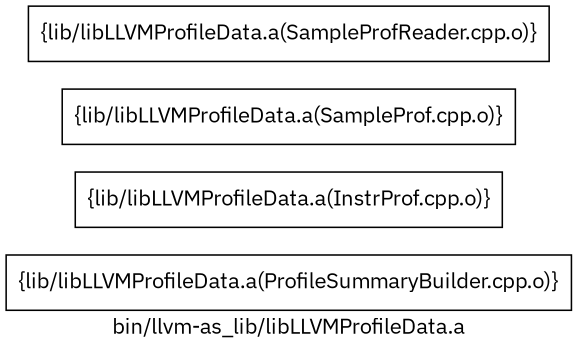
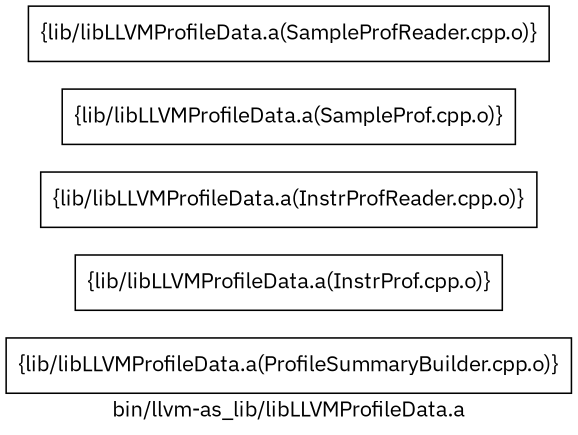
node "{lib/libLLVMProfileData.a(InstrProfReader.cpp.o)}": added
